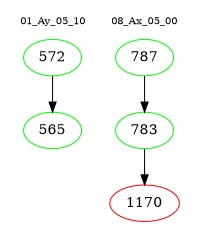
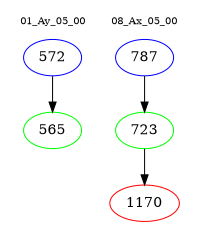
cluster "01_Ay_05_10": label "01_Ay_05_10" -> "01_Ay_05_00"
node "572": color green -> blue
node "787": color green -> blue
node "783": label "783" -> "723"
